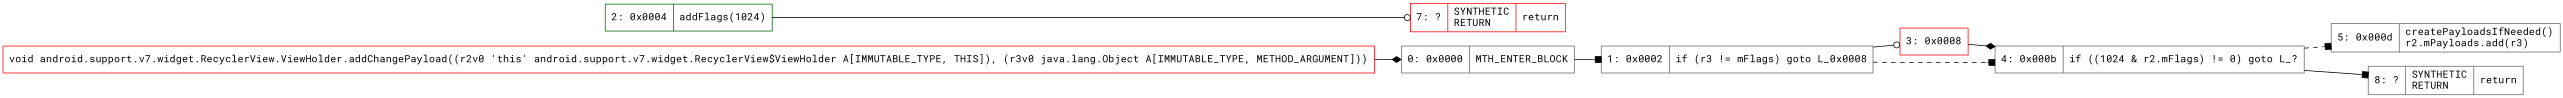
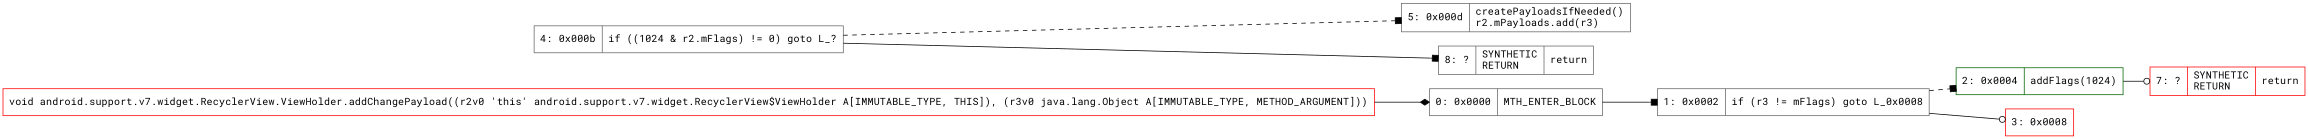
edge "3: 0x0008" -> "4: 0x000b": removed
edge "1: 0x0002" -> "4: 0x000b": now "1: 0x0002" -> "2: 0x0004"
